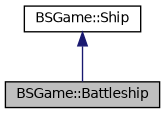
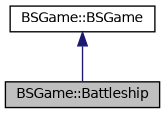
node "BSGame::Ship": label "BSGame::Ship" -> "BSGame::BSGame"
